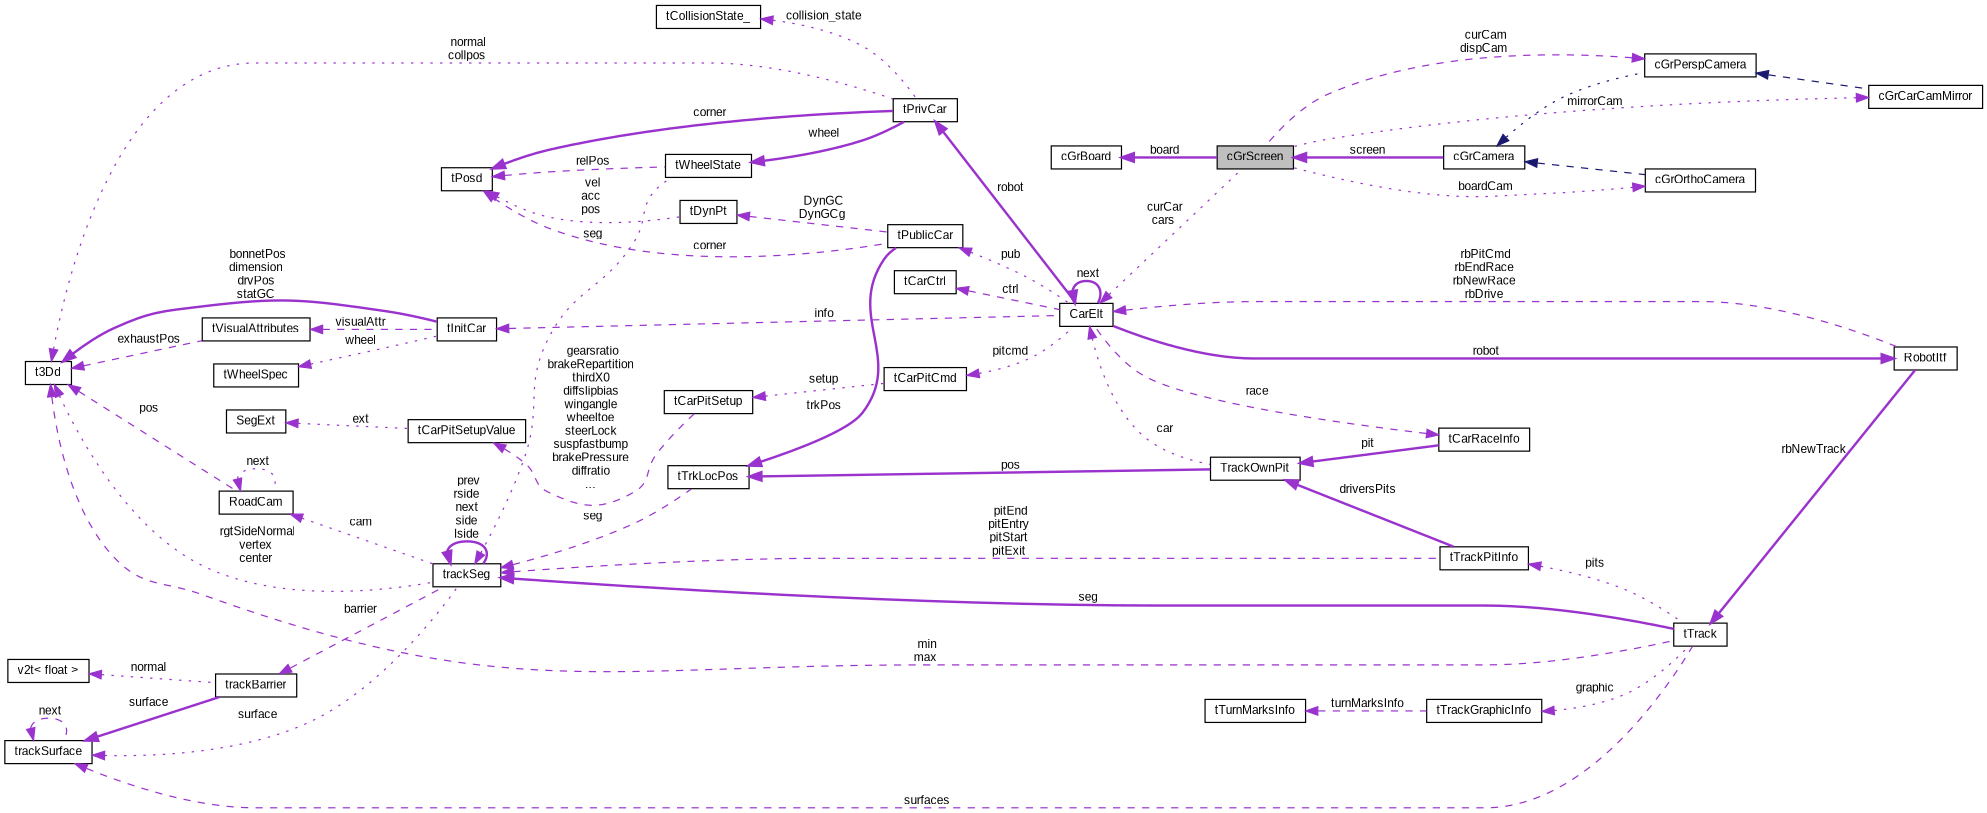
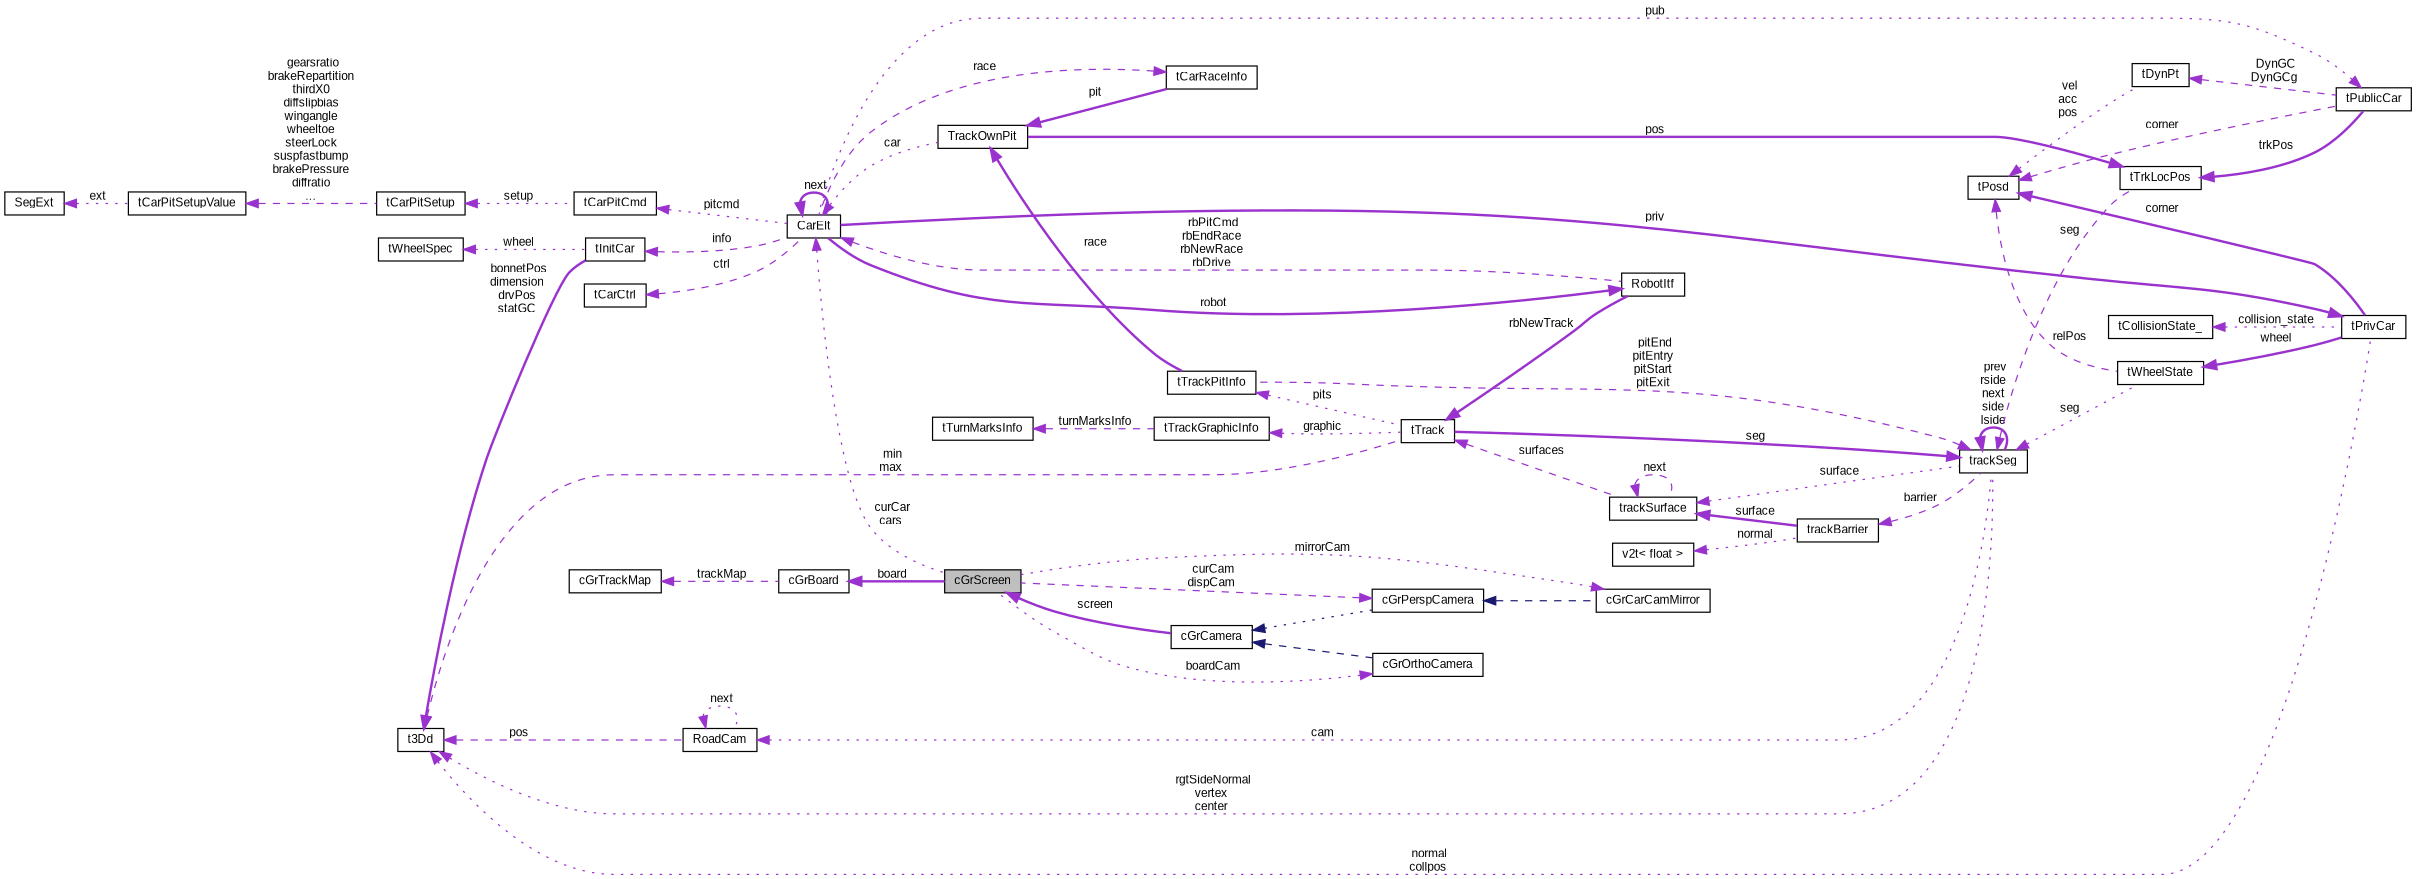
edge "CarElt" -> "tPrivCar": label " robot" -> " priv"
node "tVisualAttributes": removed
edge "tTrackPitInfo" -> "TrackOwnPit": label " driversPits" -> " race"
node "cGrTrackMap": added
edge "tTrack" -> "trackSurface": reversed
